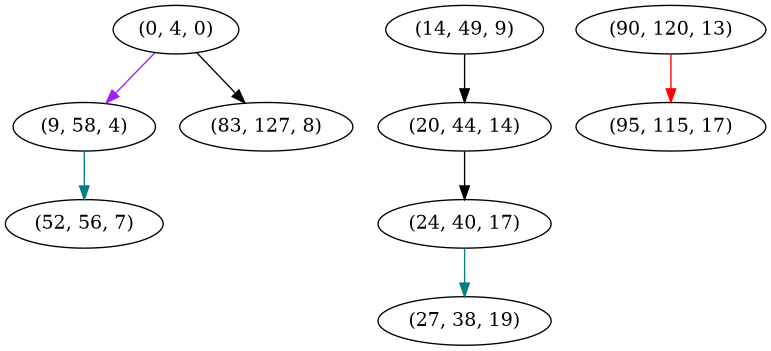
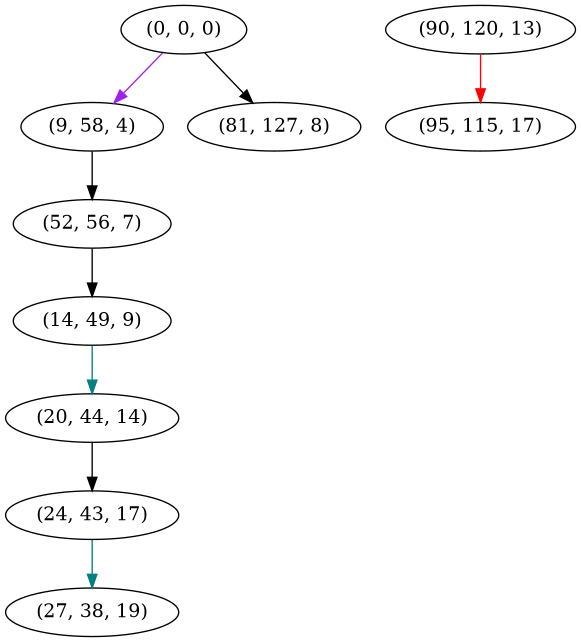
node "(0, 4, 0)": label "(0, 4, 0)" -> "(0, 0, 0)"
edge "(14, 49, 9)" -> "(20, 44, 14)": color black -> teal
node "(83, 127, 8)": label "(83, 127, 8)" -> "(81, 127, 8)"
edge "(9, 58, 4)" -> "(52, 56, 7)": color teal -> black
node "(24, 40, 17)": label "(24, 40, 17)" -> "(24, 43, 17)"
edge "(52, 56, 7)" -> "(14, 49, 9)": added
